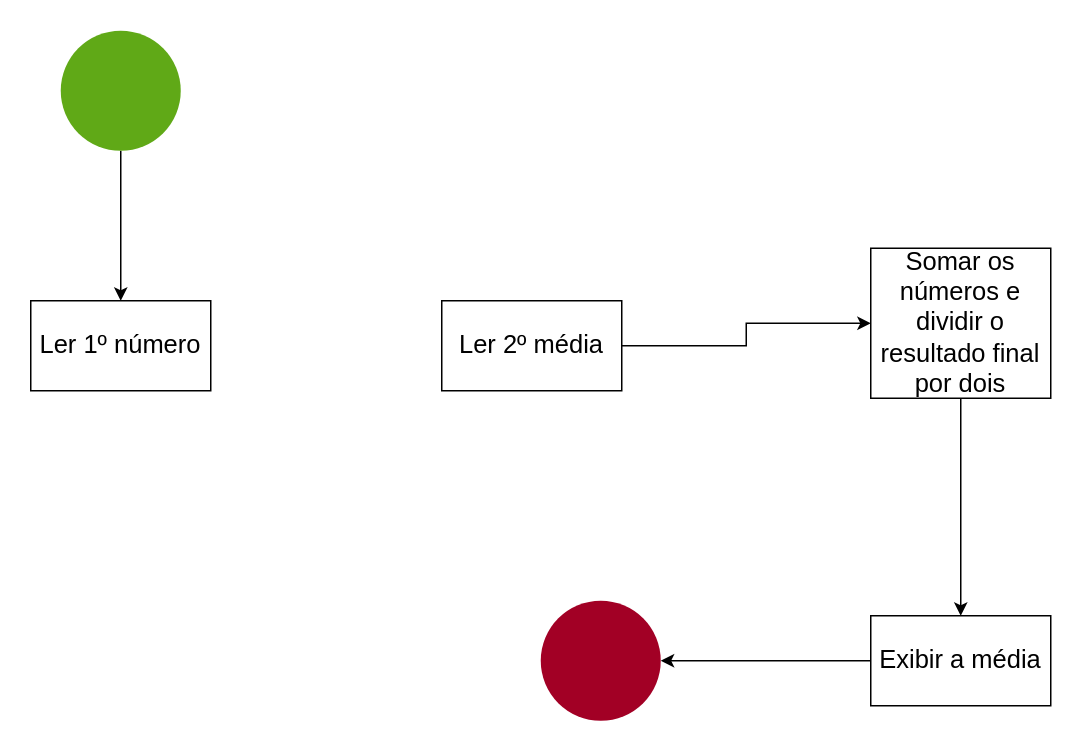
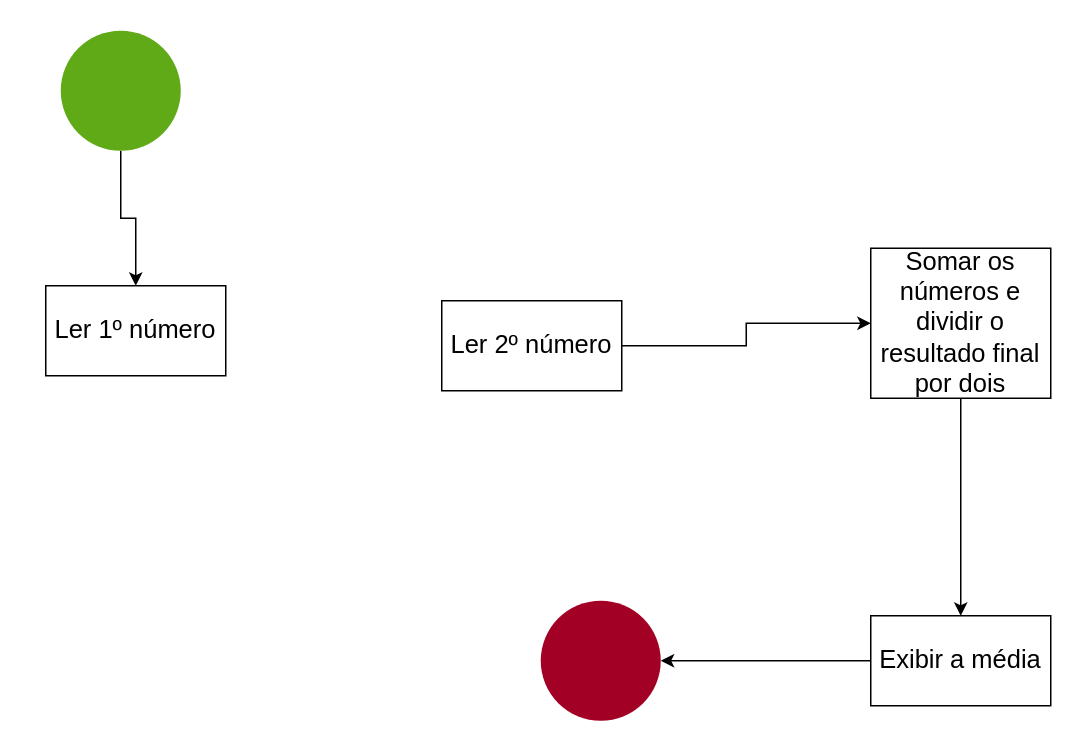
node "Ler 1º número": moved (121, 346) -> (136, 331)
node "Ler 2º média": label "Ler 2º média" -> "Ler 2º número"
